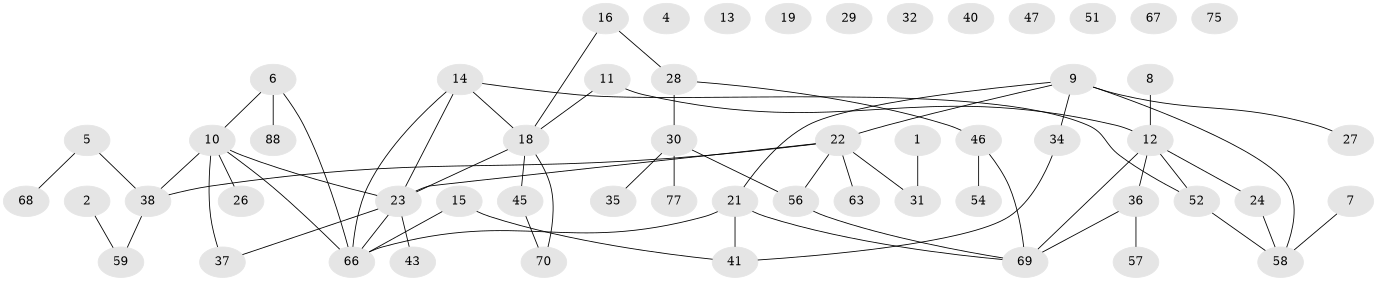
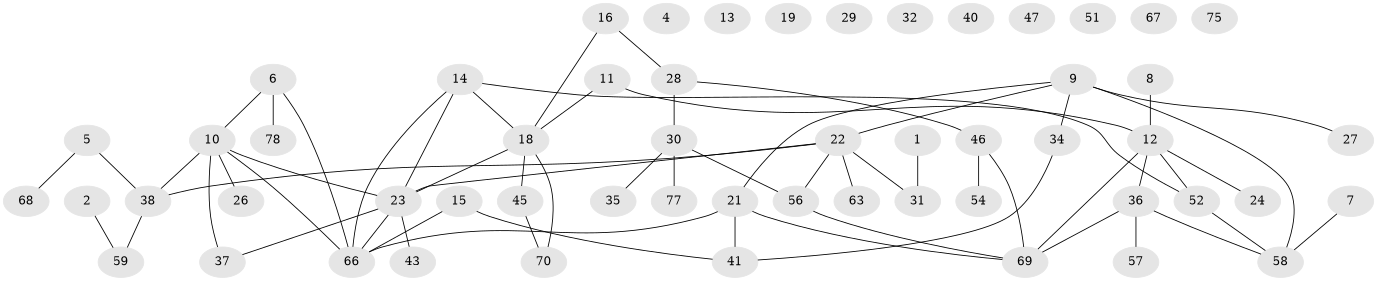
node "88": label "88" -> "78"
edge "24" -- "58": now "36" -- "58"
